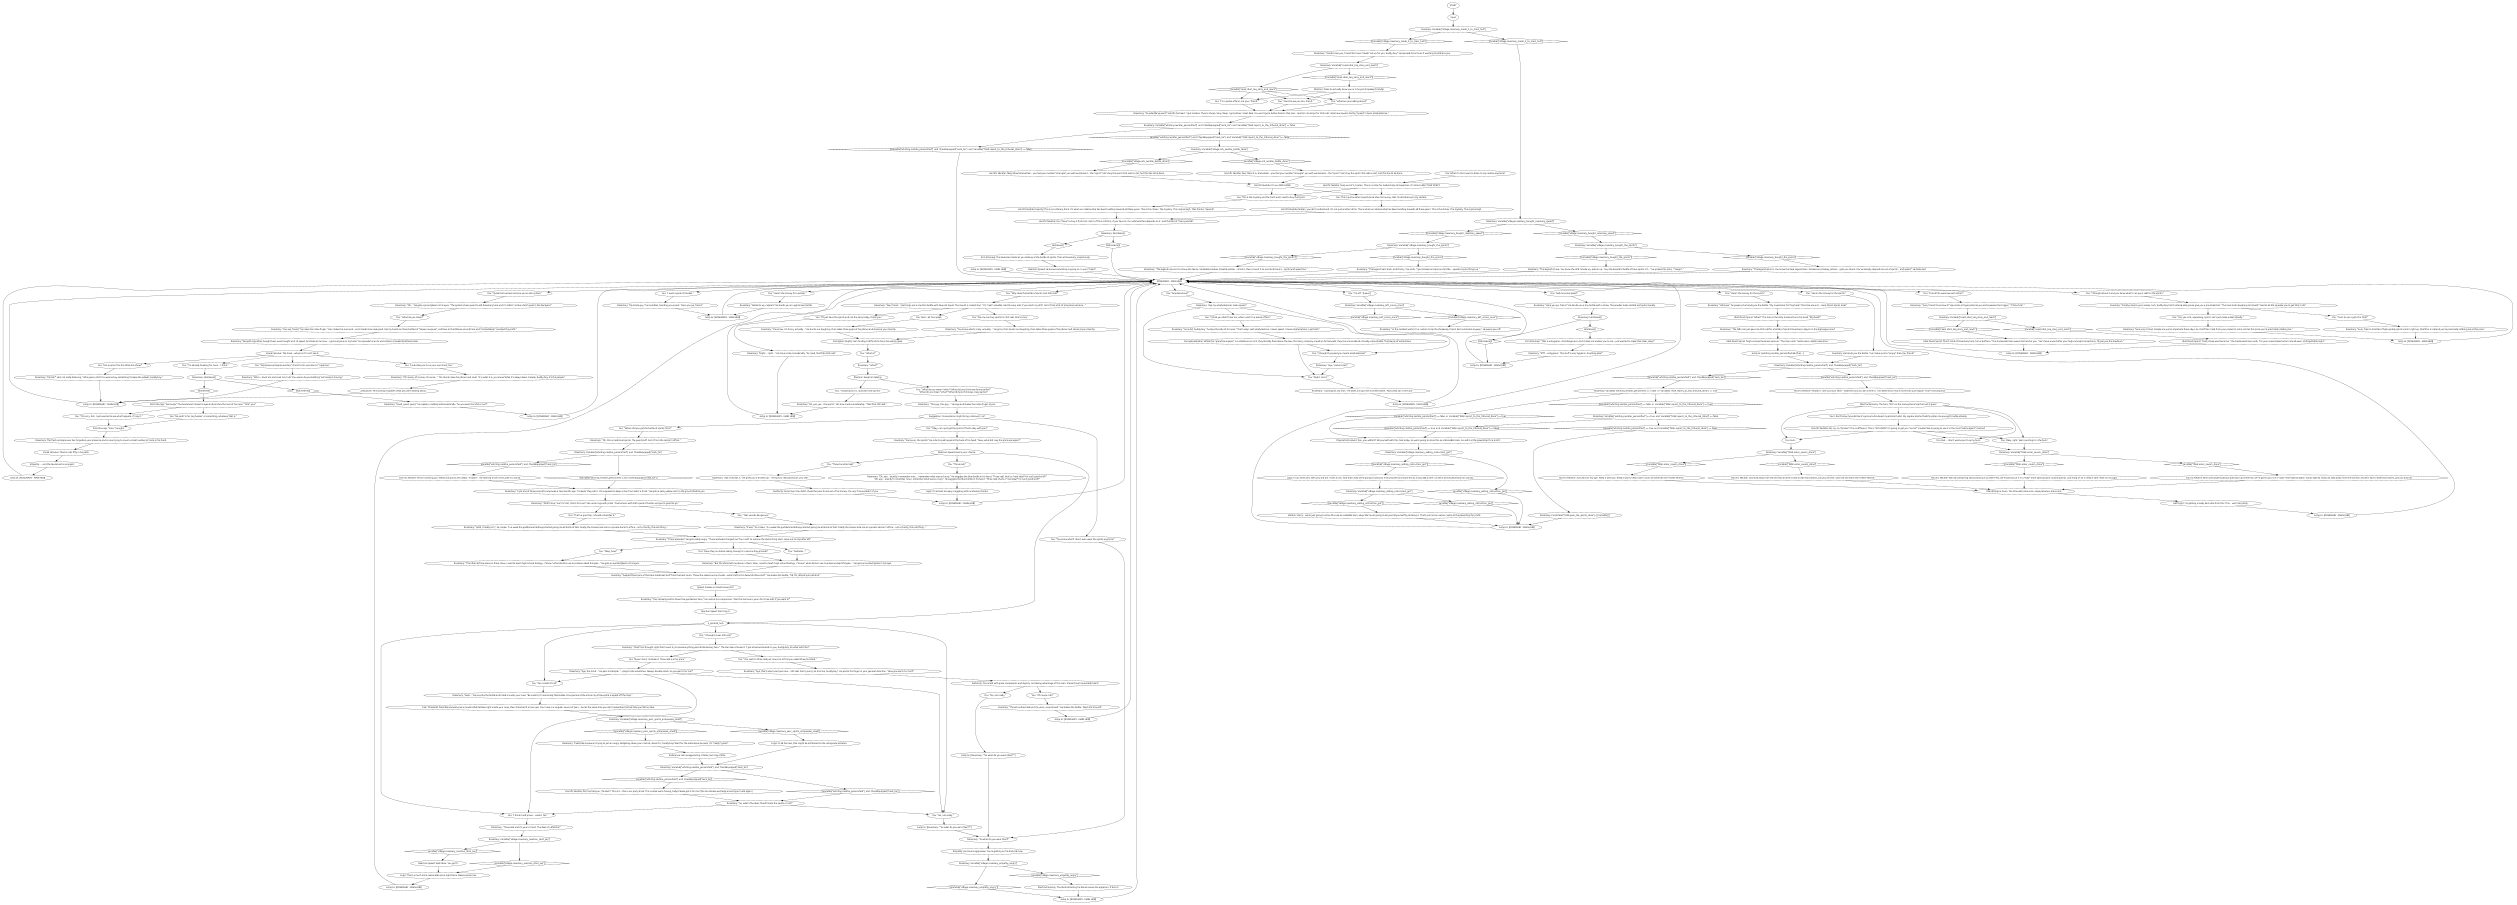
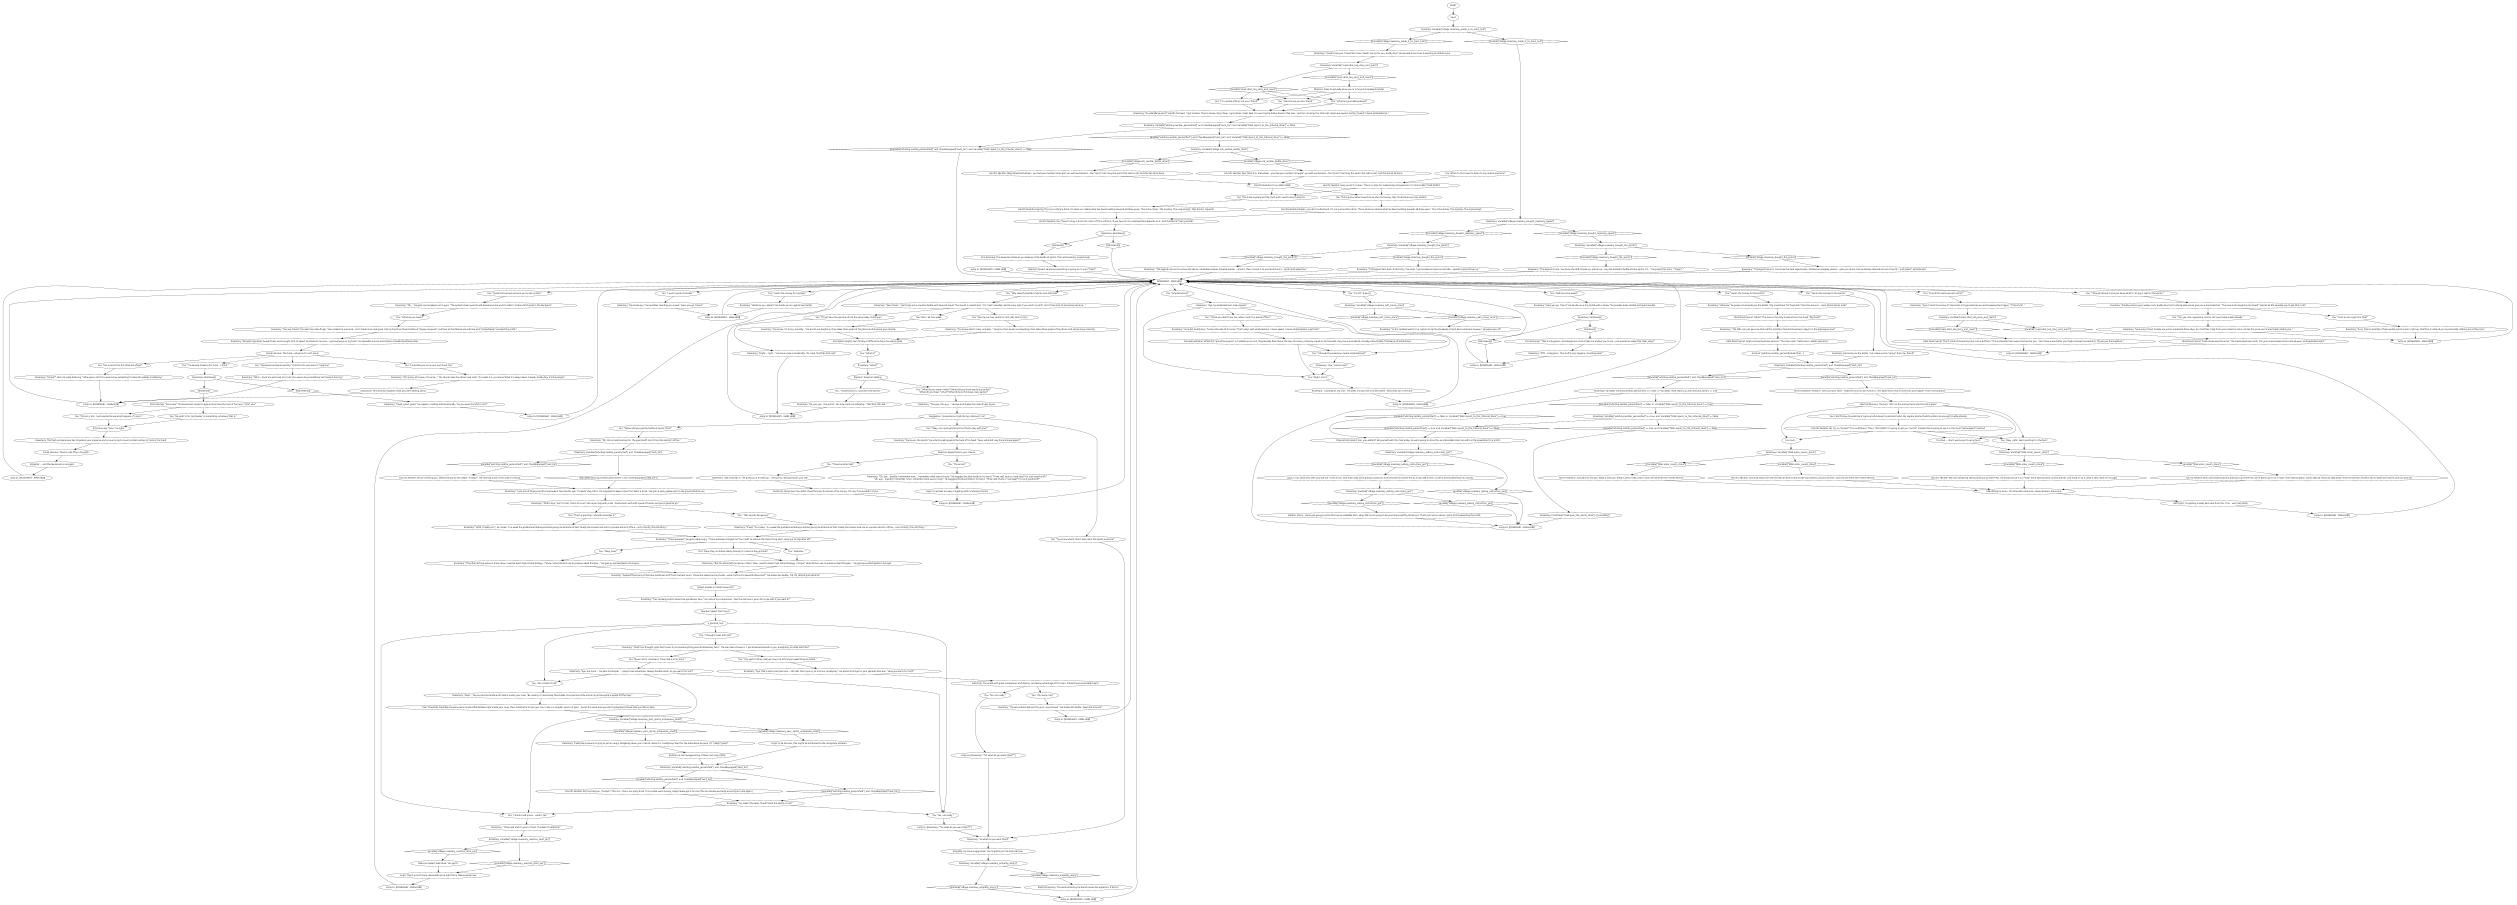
edge "Reaction Speed: Here's your chance." -> "a_spirited_hub": now "Reaction Speed: Don't say it." -> "a_spirited_hub"
